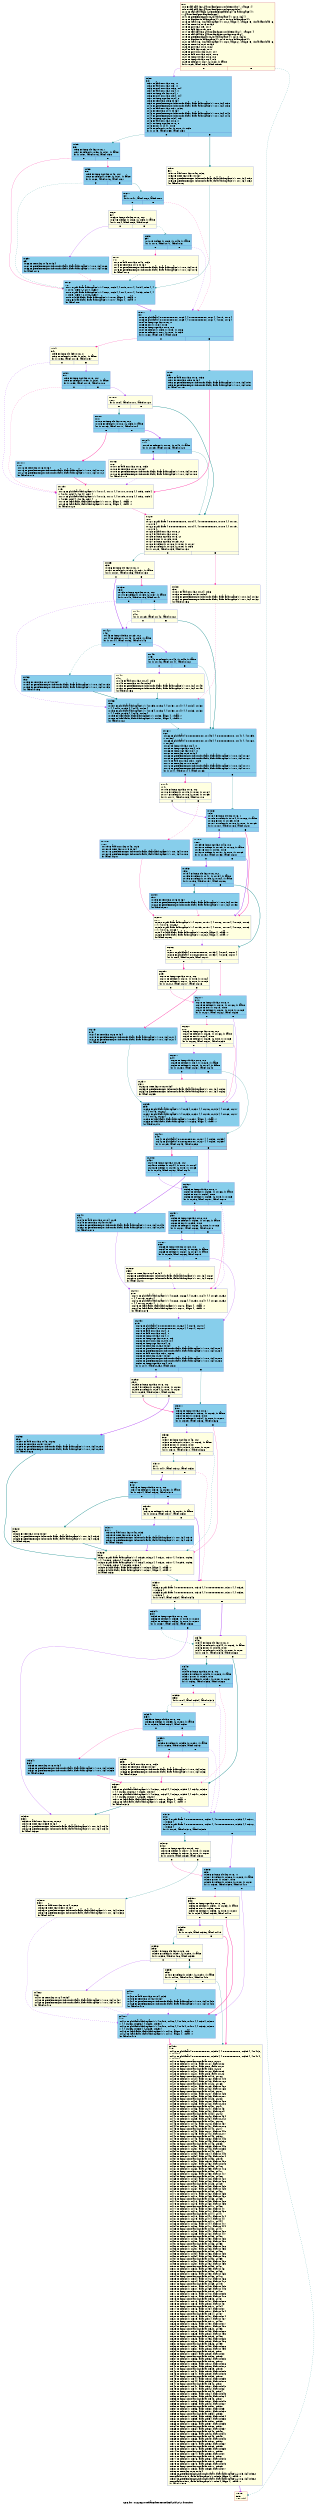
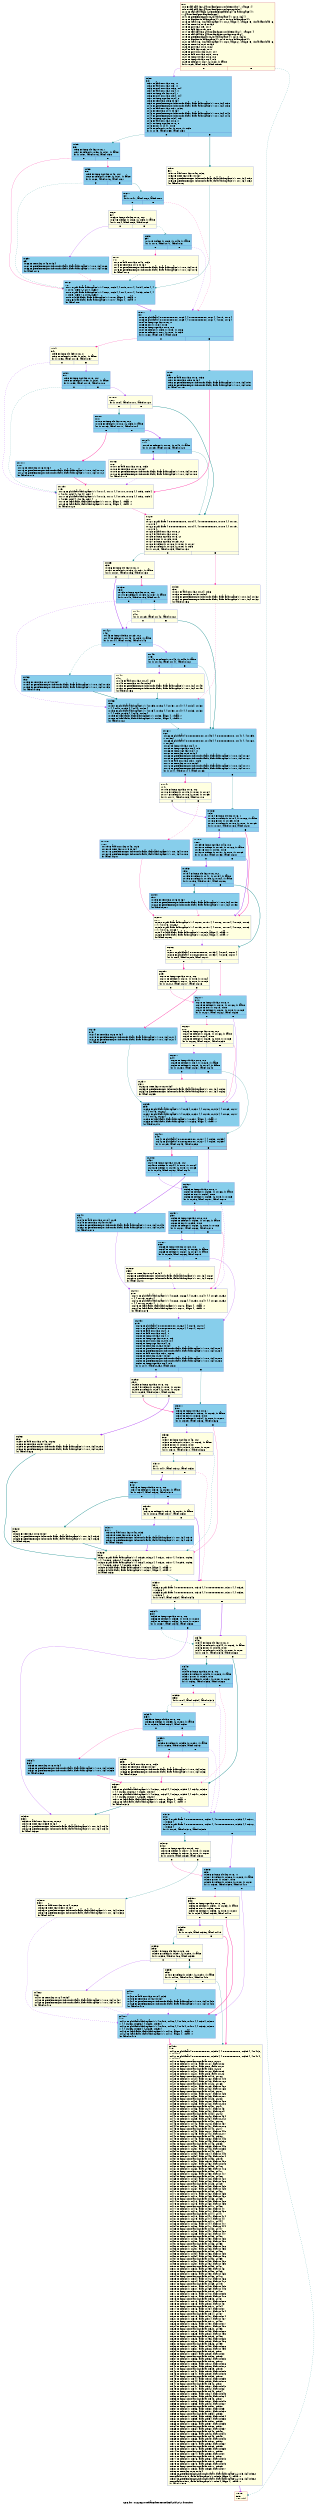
edge "%97:" -> "%115:": color deeppink -> teal
node "%296:": fillcolor skyblue -> lightyellow
